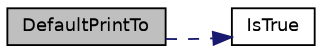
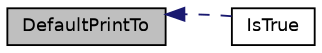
edge "DefaultPrintTo" -> "IsTrue": reversed
